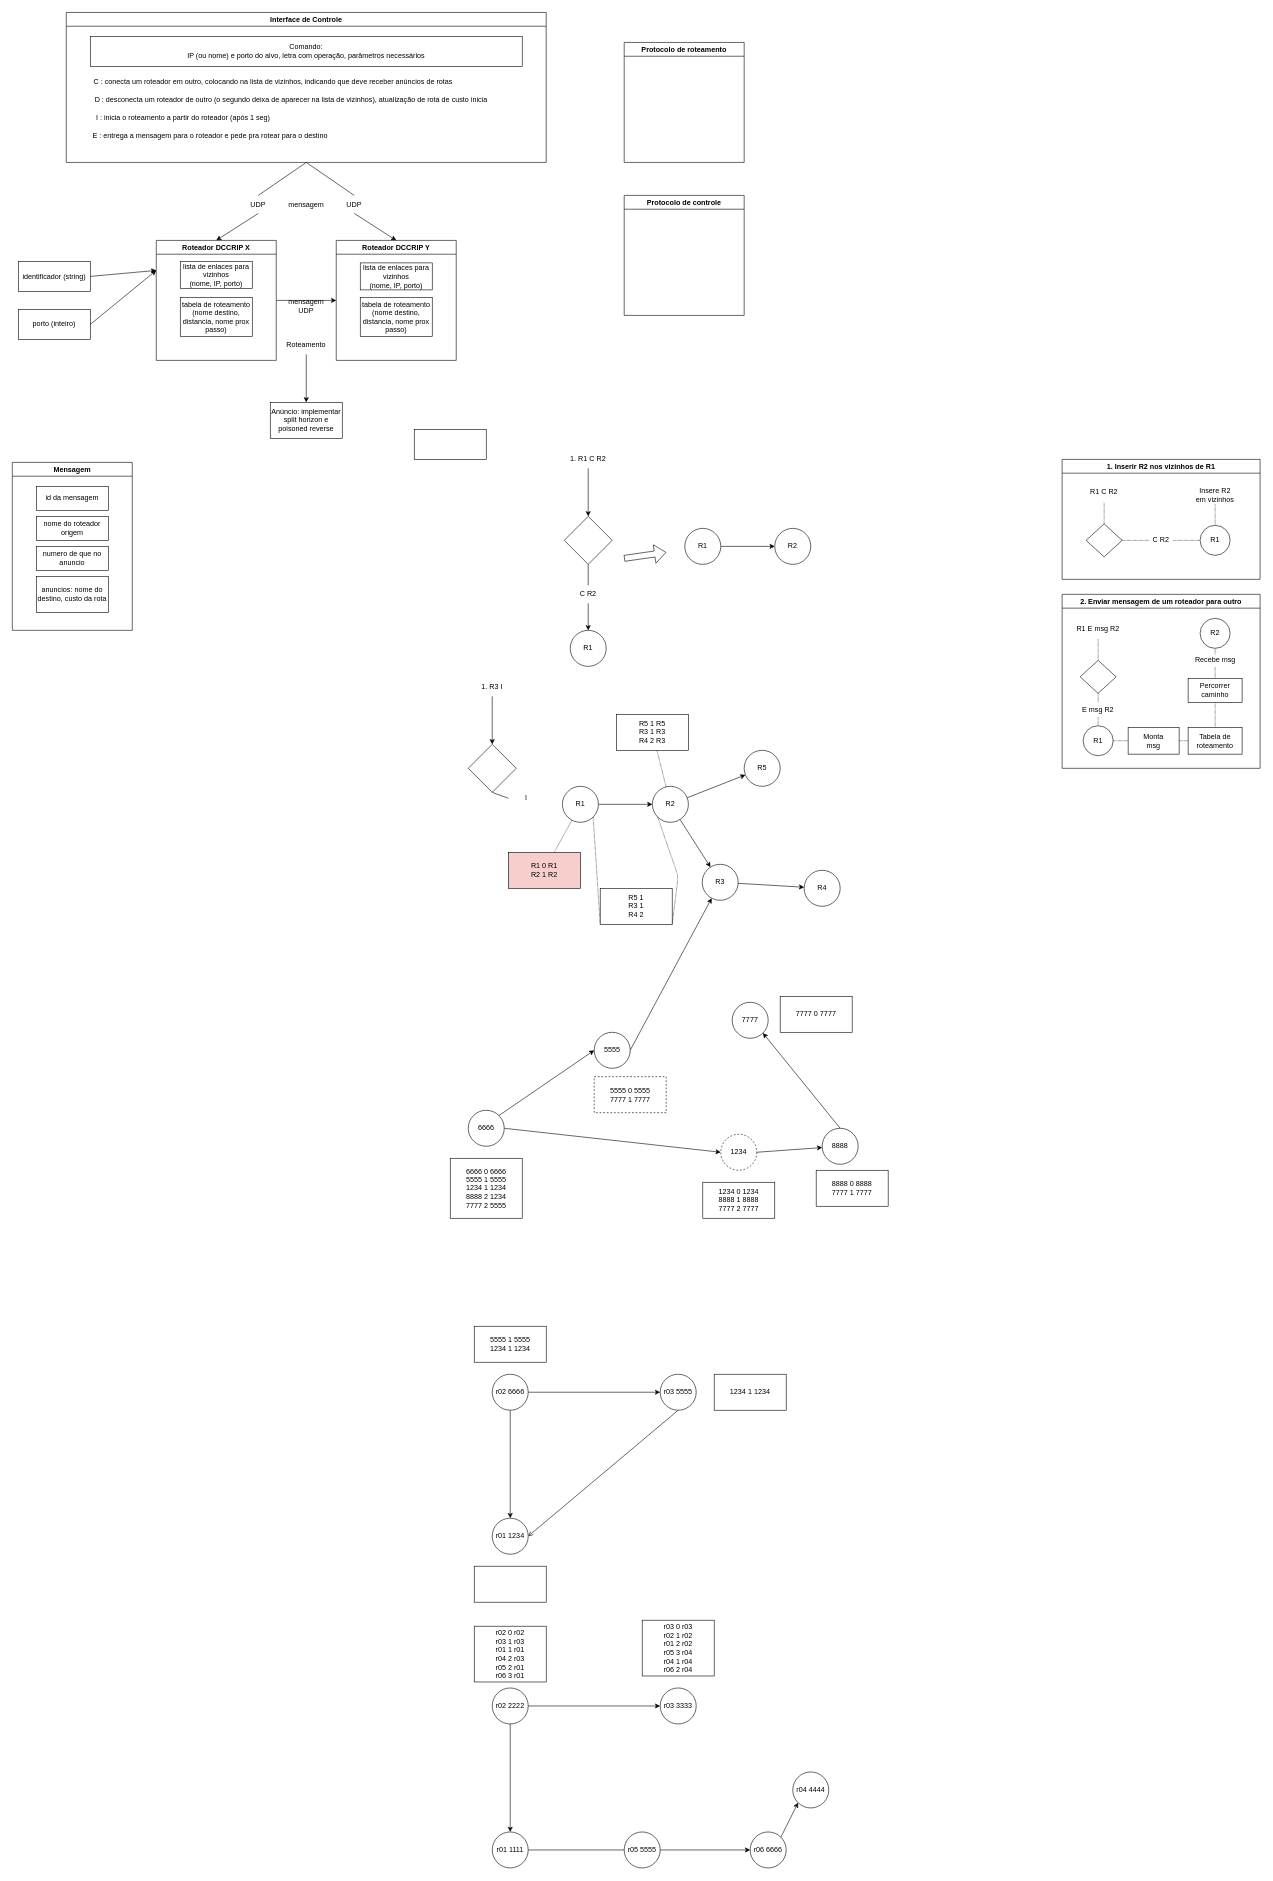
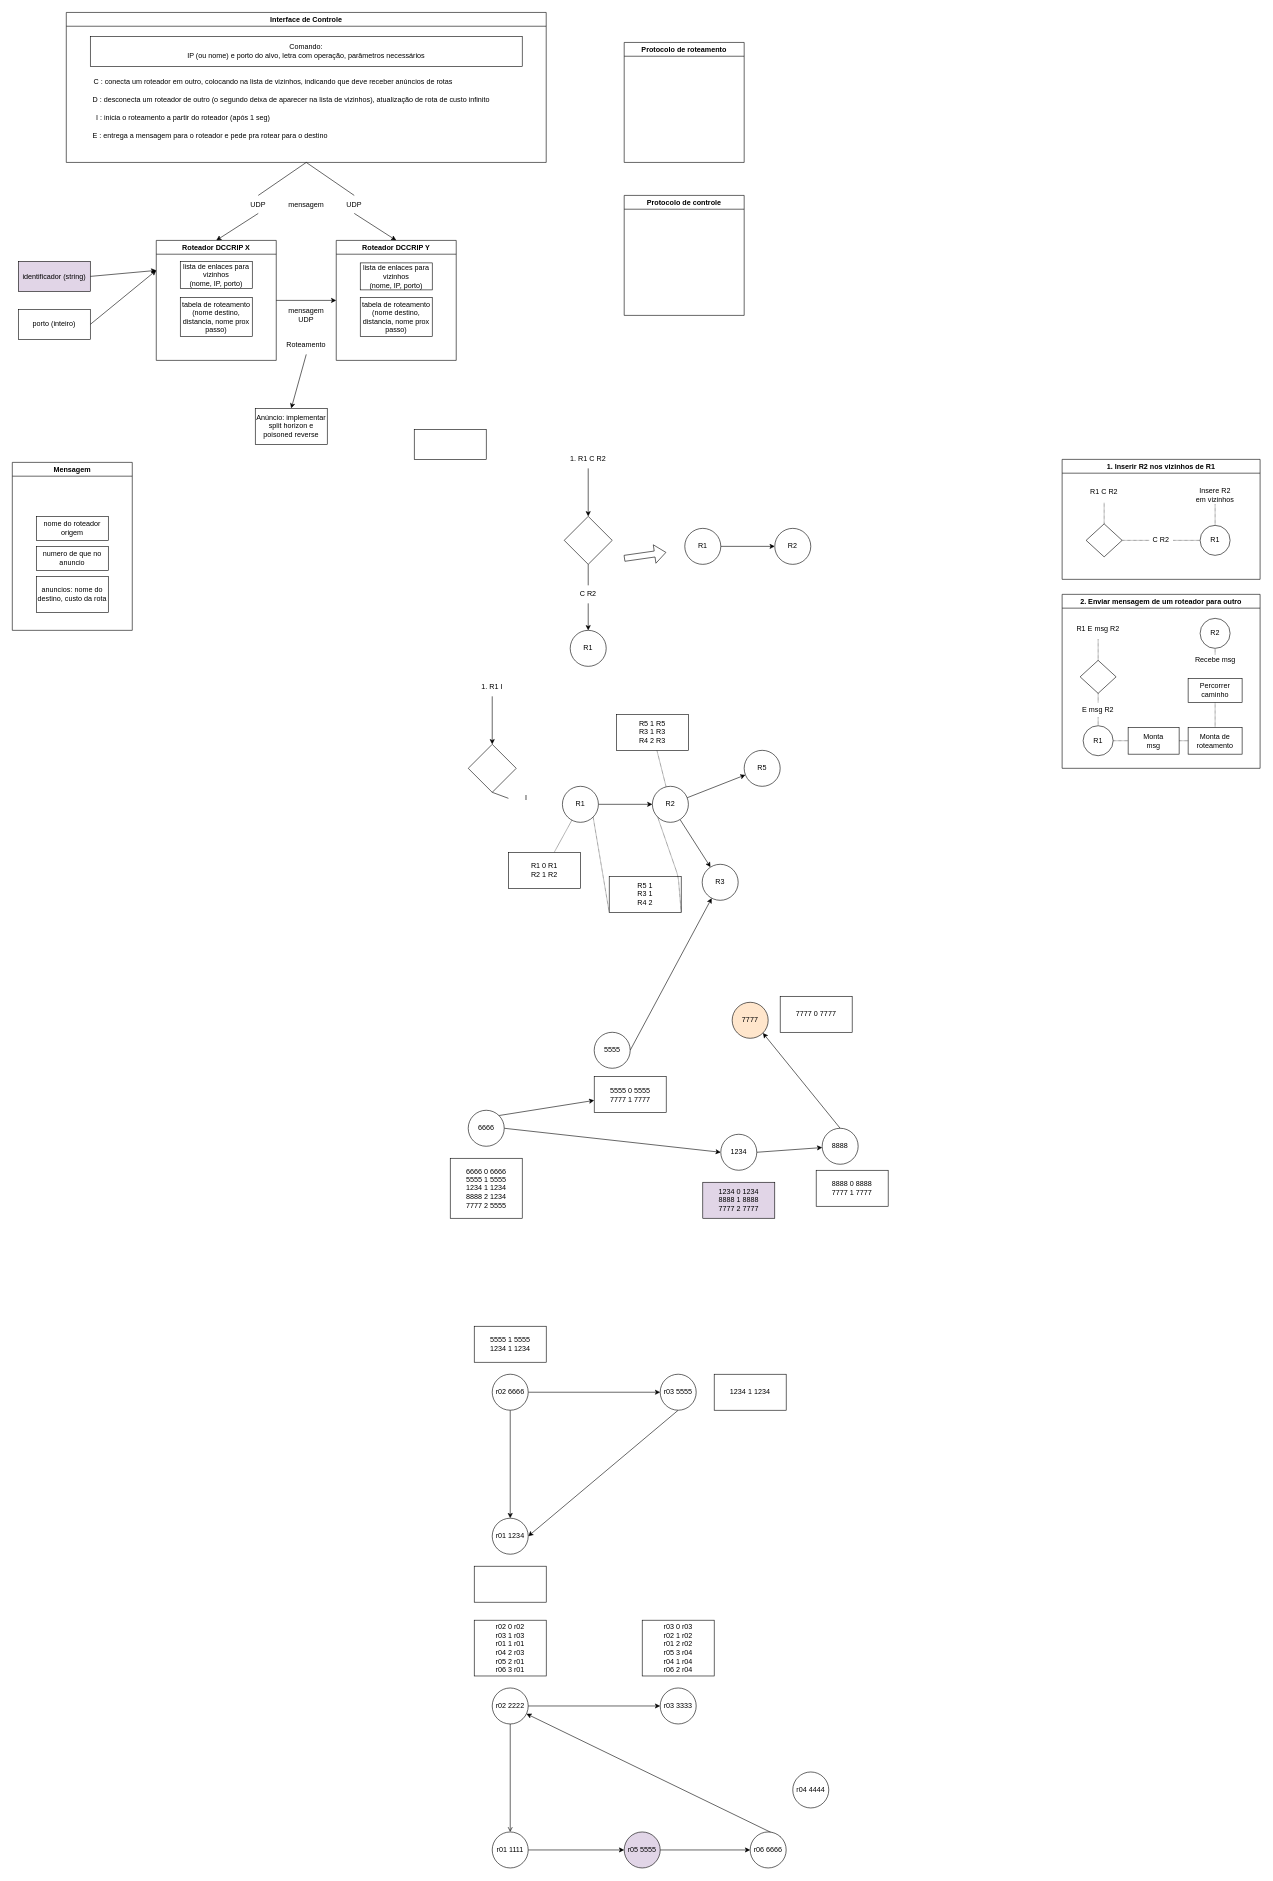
node "D : desconecta um roteador de outro (o segundo deixa de aparecer na lista de vizinhos), atualização de rota de custo inicia": label "D : desconecta um roteador de outro (o segundo deixa de aparecer na lista de vizinhos), atualização de rota de custo inicia" -> "D : desconecta um roteador de outro (o segundo deixa de aparecer na lista de vizinhos), atualização de rota de custo infinito"
node "identificador (string)": fillcolor #ffffff -> #e1d5e7
node "mensagem UDP": moved (306, 306) -> (306, 315)
node "Anúncio: implementar split horizon e poisoned reverse": moved (306, 420) -> (291, 426)
node "id da mensagem": removed
edge "Recebe msg" -- "Percorrer caminho": removed
node "1. R3 I": label "1. R3 I" -> "1. R1 I"
node "Tabela de roteamento": label "Tabela de roteamento" -> "Monta de roteamento"
node "R1 0 R1 R2 1 R2": fillcolor #f8cecc -> #ffffff
edge "R3" -> "R4": removed
node "R4": removed
node "R5 1 R3 1 R4 2": moved (636, 906) -> (645, 894)
node "7777": fillcolor #ffffff -> #ffe6cc
edge "6666" -> "5555": now "6666" -> "5555 0 5555 7777 1 7777"
node "5555 0 5555 7777 1 7777": style dashed -> solid
node "1234": style dashed -> solid
node "1234 0 1234 8888 1 8888 7777 2 7777": fillcolor #ffffff -> #e1d5e7
edge "r03 5555" -> "r01 1234": arrowhead open -> classic
node "r02 0 r02 r03 1 r03 r01 1 r01 r04 2 r03 r05 2 r01 r06 3 r01": moved (510, 1654) -> (510, 1648)
edge "r06 6666" -> "r04 4444": now "r06 6666" -> "r02 2222"
edge "r02 2222" -> "r01 1111": arrowhead classic -> open
edge "r01 1111" -- "r05 5555": arrowhead none -> classic
node "r05 5555": fillcolor #ffffff -> #e1d5e7
